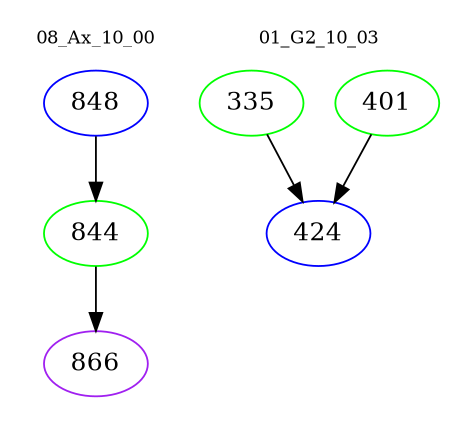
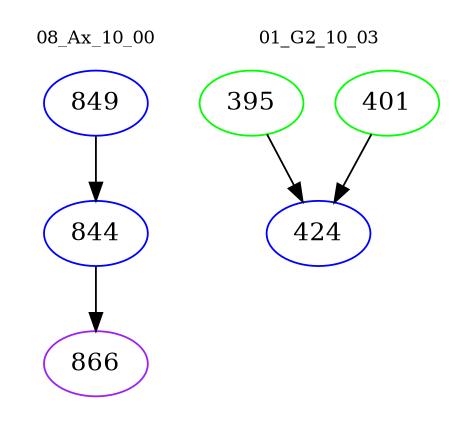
node "848": label "848" -> "849"
node "335": label "335" -> "395"
node "844": color green -> blue
